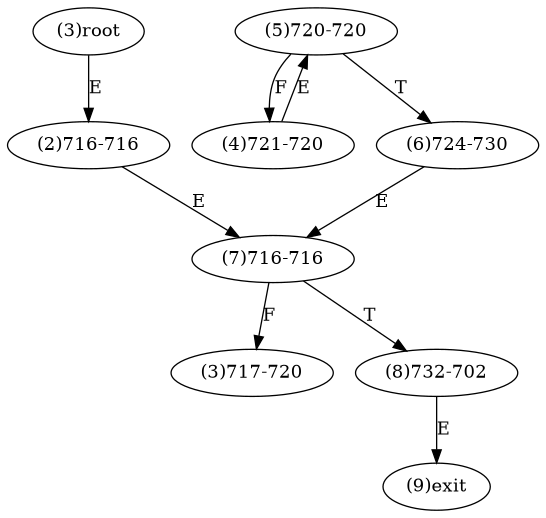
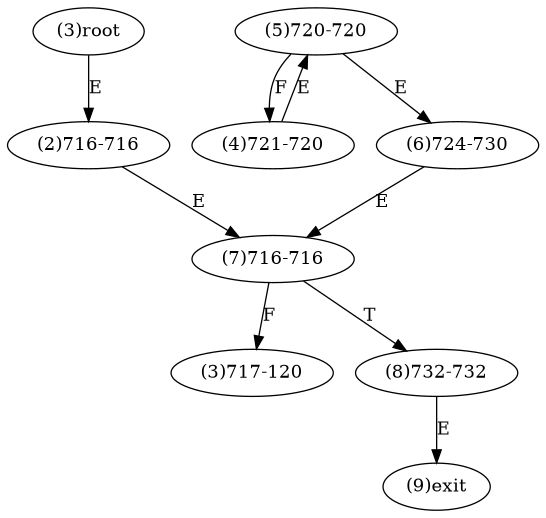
edge "(5)720-720" -> "(6)724-730": label "T" -> "E"
node "(3)717-720": label "(3)717-720" -> "(3)717-120"
node "(8)732-702": label "(8)732-702" -> "(8)732-732"
